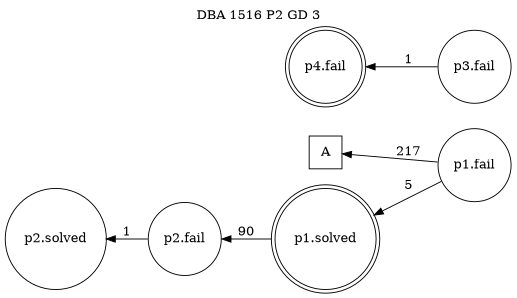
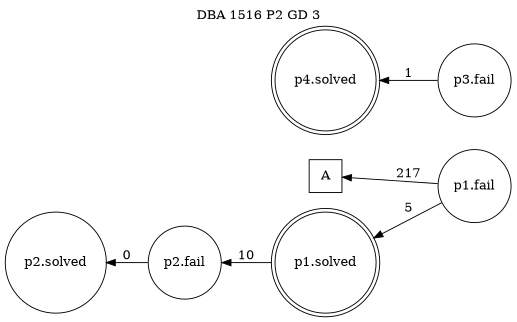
node "p4.fail": label "p4.fail" -> "p4.solved"
edge "p2.fail" -> "p2.solved": label "1" -> "0"
edge "p1.solved" -> "p2.fail": label "90" -> "10"
